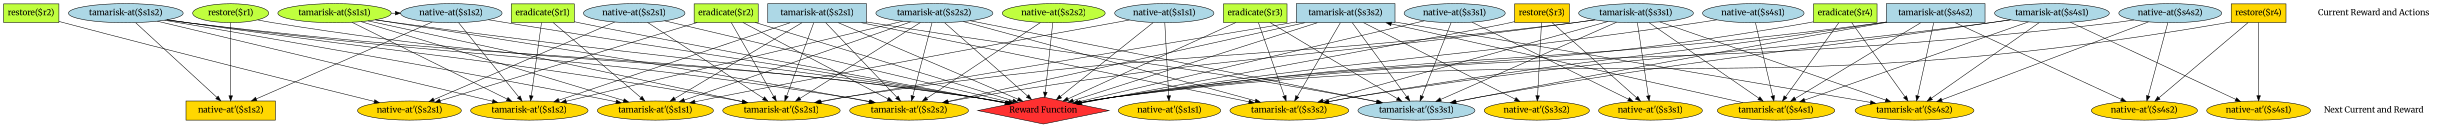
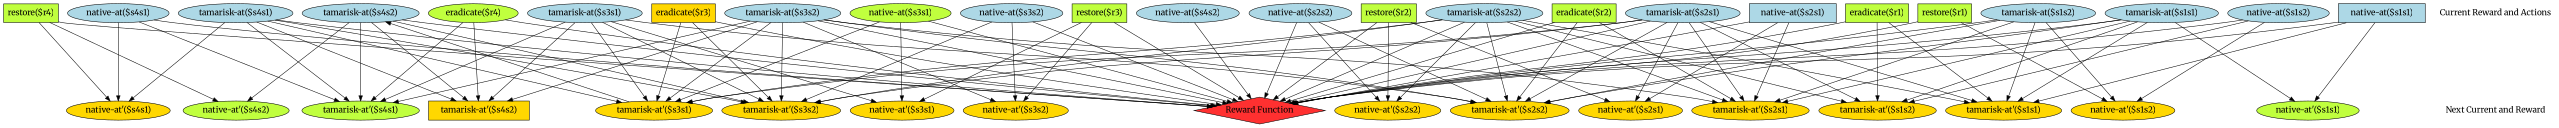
node "restore($r1)": shape ellipse -> box
node "tamarisk-at($s1s1)": fillcolor olivedrab1 -> lightblue
edge "tamarisk-at($s1s1)" -> "native-at($s1s2)": now "tamarisk-at($s1s1)" -> "native-at'($s1s1)"
node "native-at($s2s1)": shape ellipse -> box
node "tamarisk-at($s2s1)": shape box -> ellipse
node "native-at($s3s2)": added
node "native-at($s2s2)": fillcolor olivedrab1 -> lightblue
node "native-at($s1s1)": shape ellipse -> box
node "eradicate($r3)": fillcolor olivedrab1 -> gold1
node "tamarisk-at($s3s2)": shape box -> ellipse
node "native-at($s3s1)": fillcolor lightblue -> olivedrab1
node "restore($r3)": fillcolor gold1 -> olivedrab1
node "eradicate($r4)": shape box -> ellipse
node "tamarisk-at($s4s2)": shape box -> ellipse
node "restore($r4)": fillcolor gold1 -> olivedrab1
edge "tamarisk-at'($s4s1)" -> "tamarisk-at($s3s2)": reversed
edge "tamarisk-at($s3s1)" -> "tamarisk-at'($s2s1)": removed
edge "restore($r2)" -> "Reward Function": added
edge "native-at($s4s1)" -> "native-at'($s4s1)": added
edge "native-at($s4s2)" -> "tamarisk-at'($s4s2)": removed
edge "native-at($s4s2)" -> "native-at'($s4s2)": removed
edge "tamarisk-at($s1s2)" -> "tamarisk-at'($s1s2)": removed
edge "tamarisk-at($s4s2)" -> "tamarisk-at'($s3s1)": reversed
edge "eradicate($r2)" -> "native-at'($s2s1)": now "tamarisk-at($s2s1)" -> "native-at'($s2s1)"
edge "tamarisk-at($s4s1)" -> "Reward Function": added
node "native-at'($s1s2)": shape box -> ellipse
node "native-at'($s1s1)": fillcolor gold1 -> olivedrab1
node "native-at'($s2s2)": added
node "tamarisk-at'($s3s1)": fillcolor lightblue -> gold1
node "tamarisk-at'($s4s1)": fillcolor gold1 -> olivedrab1
node "tamarisk-at'($s4s2)": shape ellipse -> box
node "native-at'($s4s2)": fillcolor gold1 -> olivedrab1
